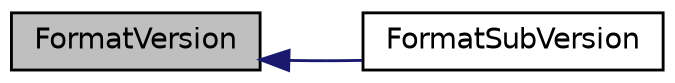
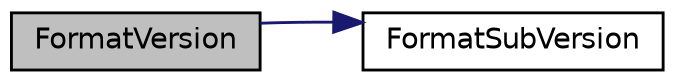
edge "FormatSubVersion" -> "FormatVersion": reversed
